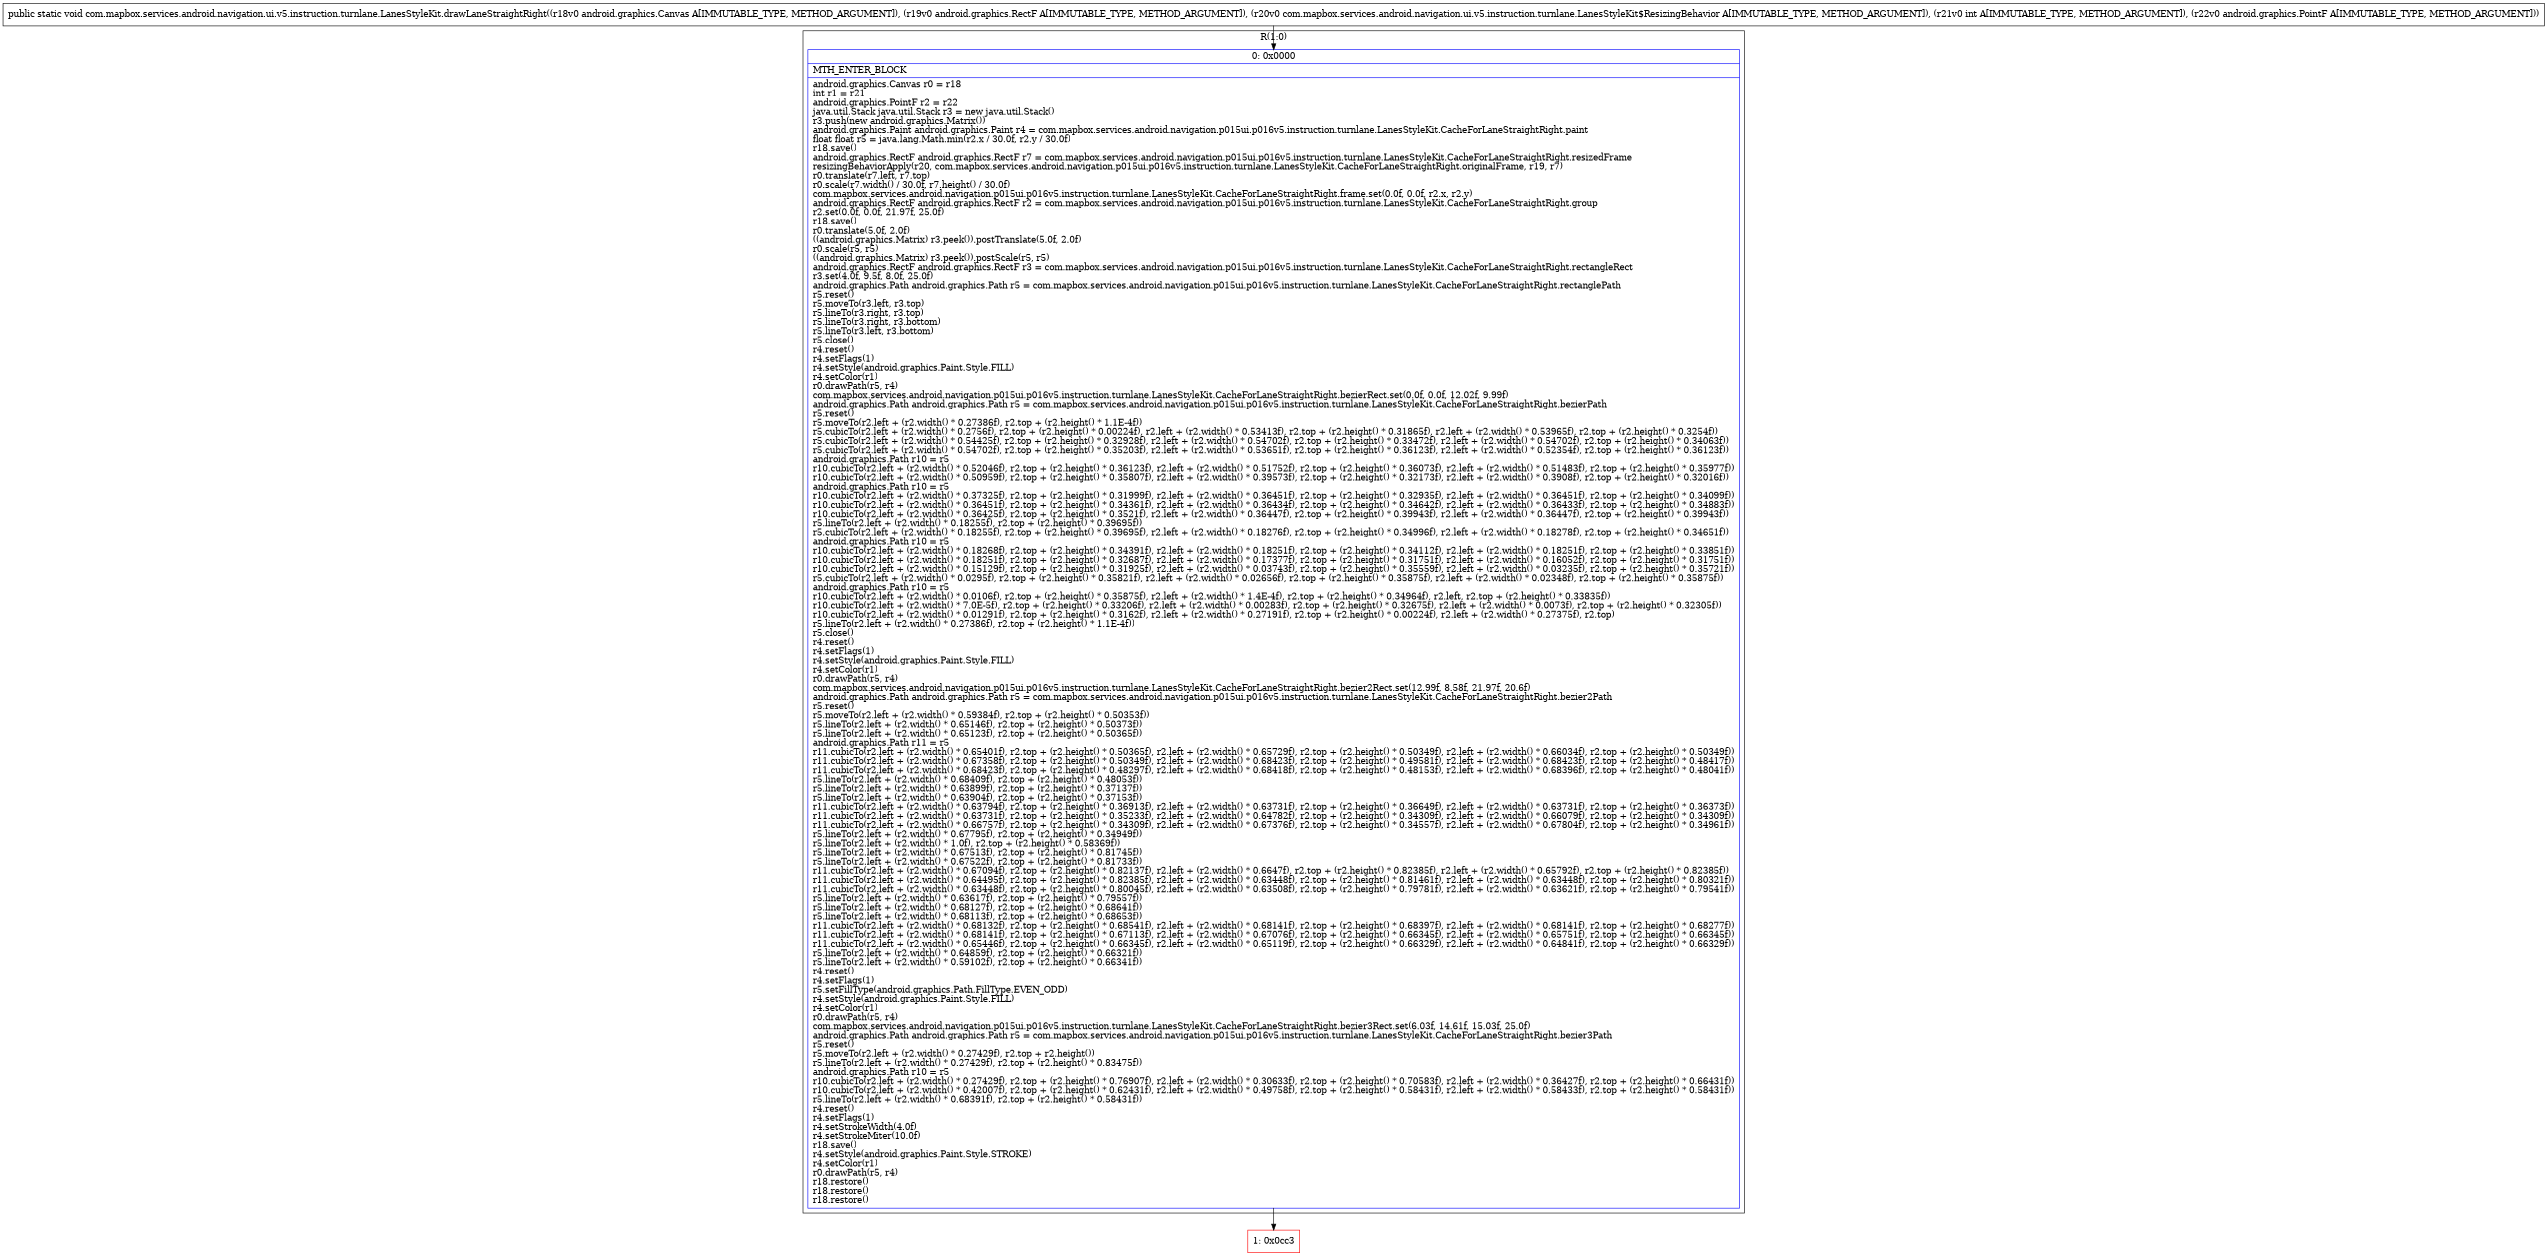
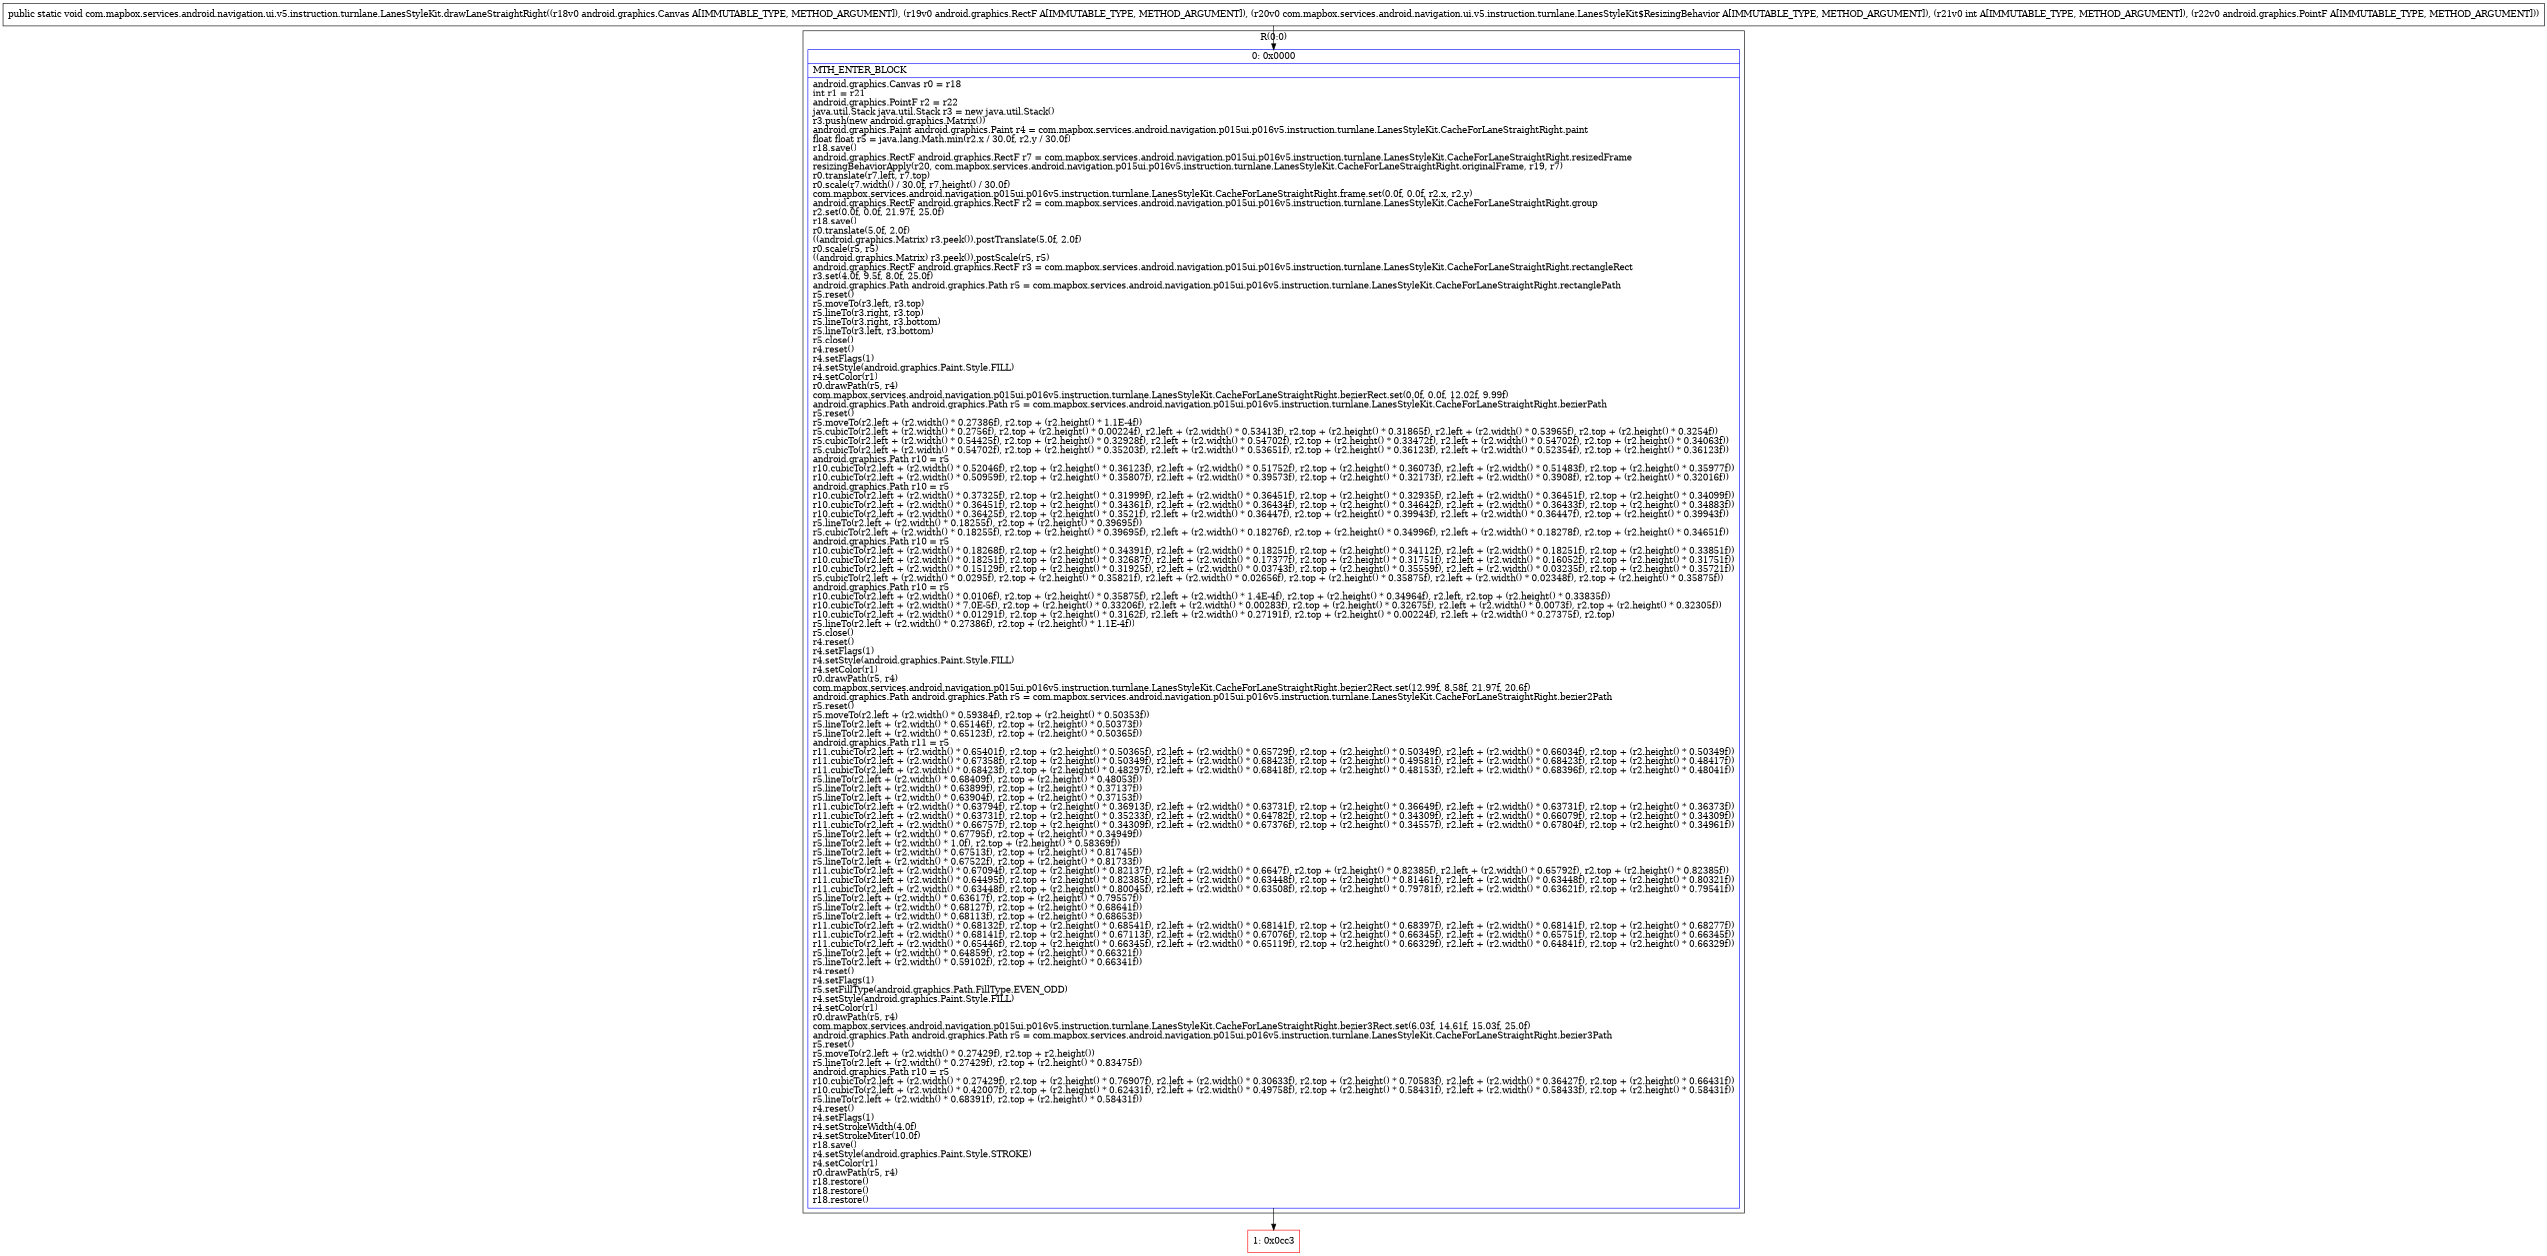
cluster "R(1:0)": label "R(1:0)" -> "R(0:0)"
